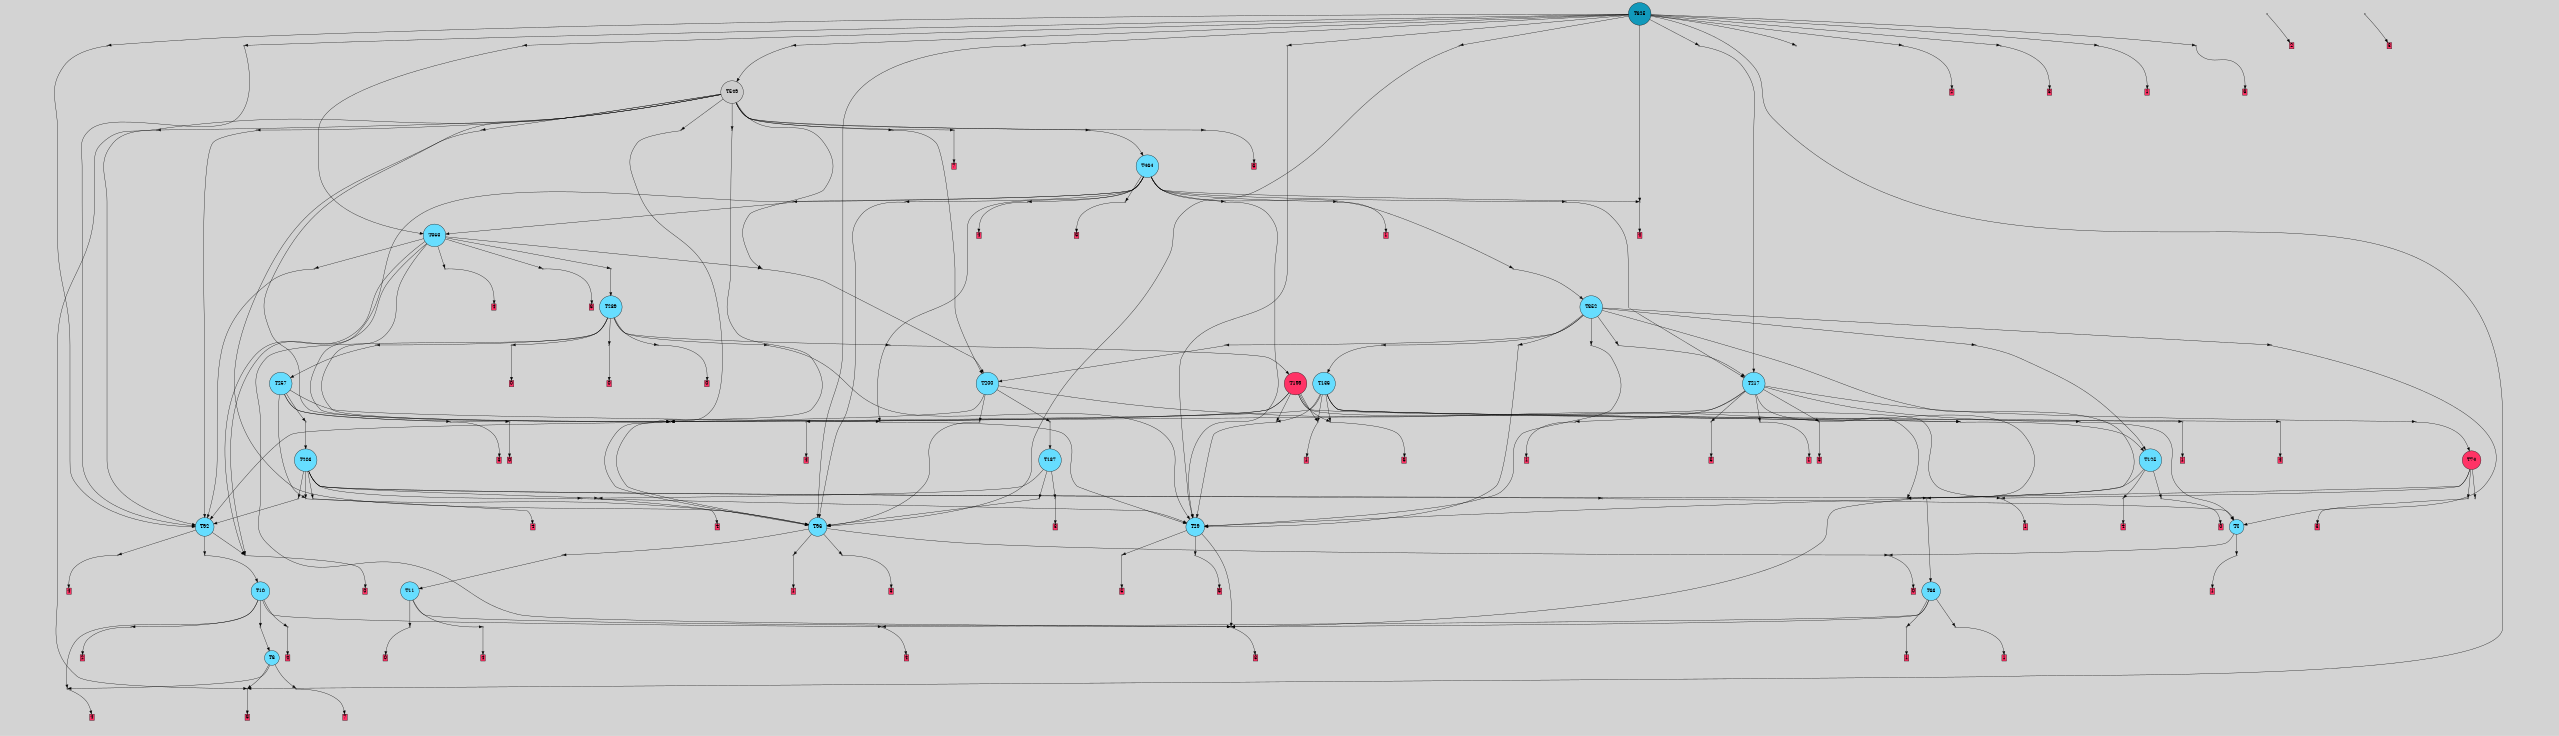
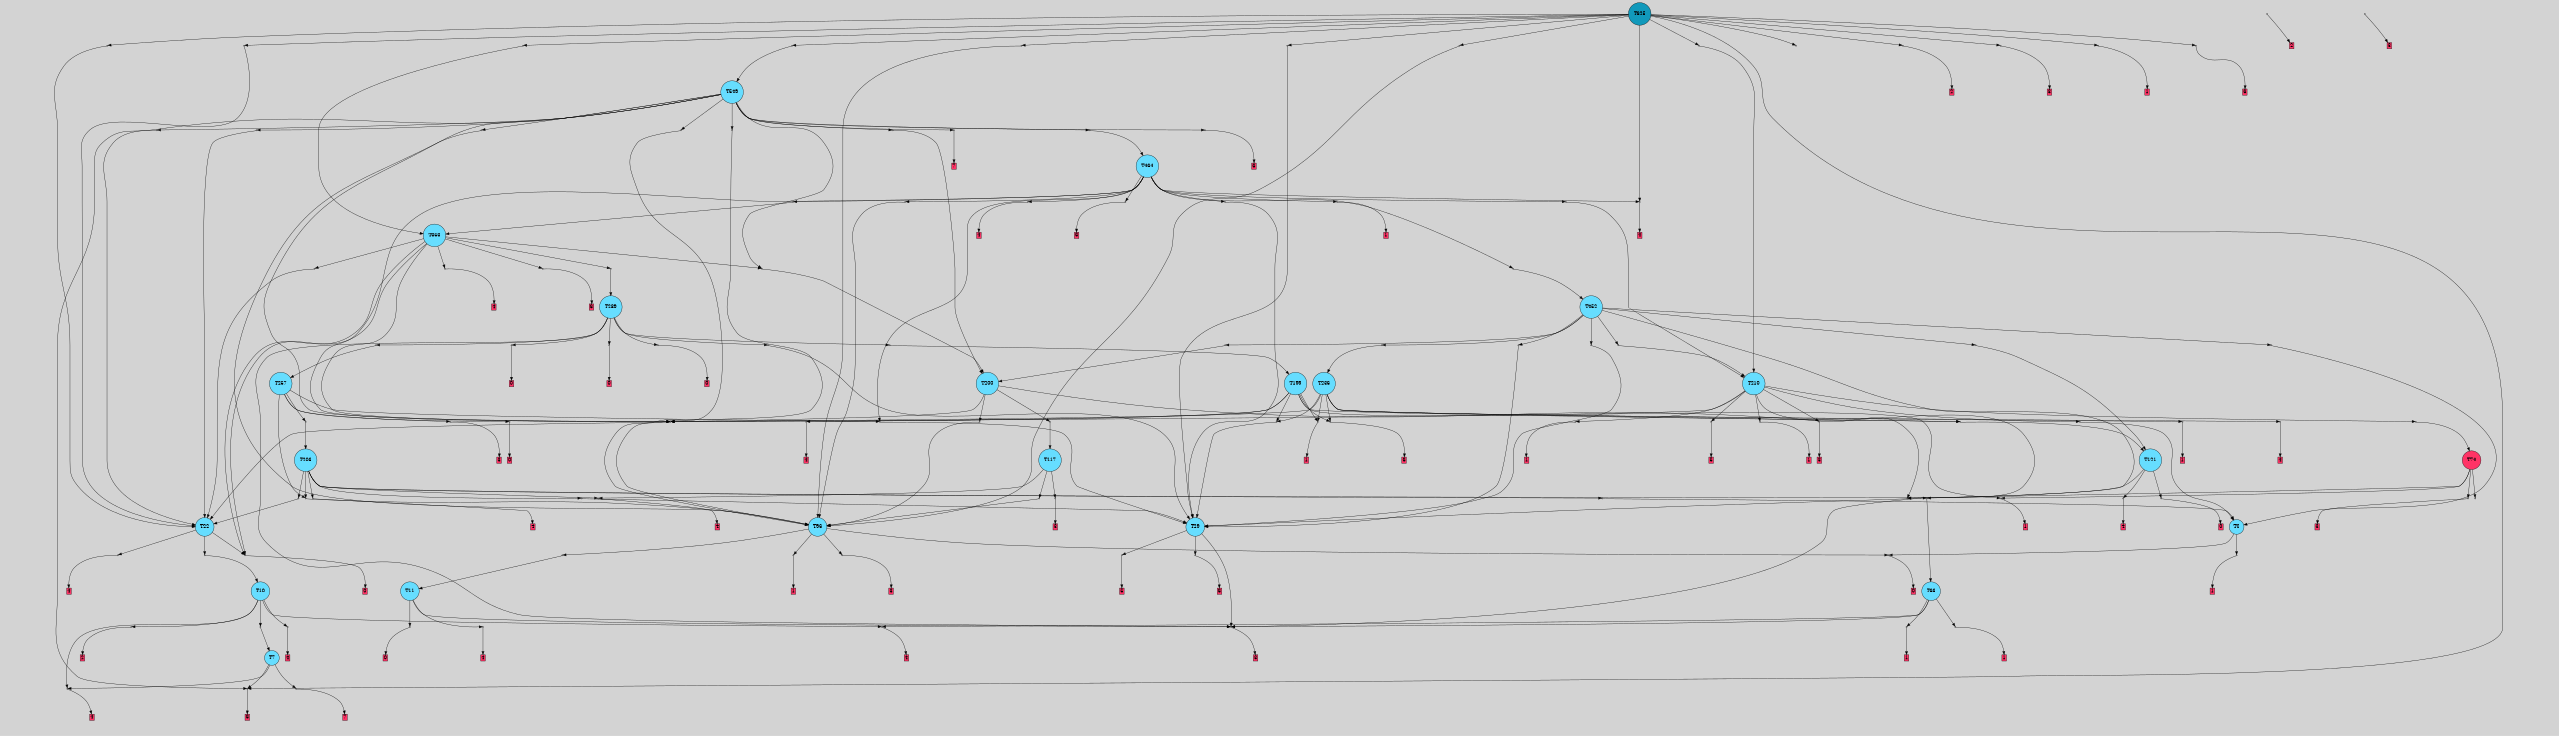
node "T549": fillcolor #cccccc -> #66ddff
node "T352": label "T352" -> "T452"
node "T199": fillcolor #ff3366 -> #66ddff
node "T136": label "T136" -> "T236"
node "T217": label "T217" -> "T210"
node "T187": label "T187" -> "T117"
node "T125": label "T125" -> "T121"
node "T92": label "T92" -> "T22"
node "T6": label "T6" -> "T7"
